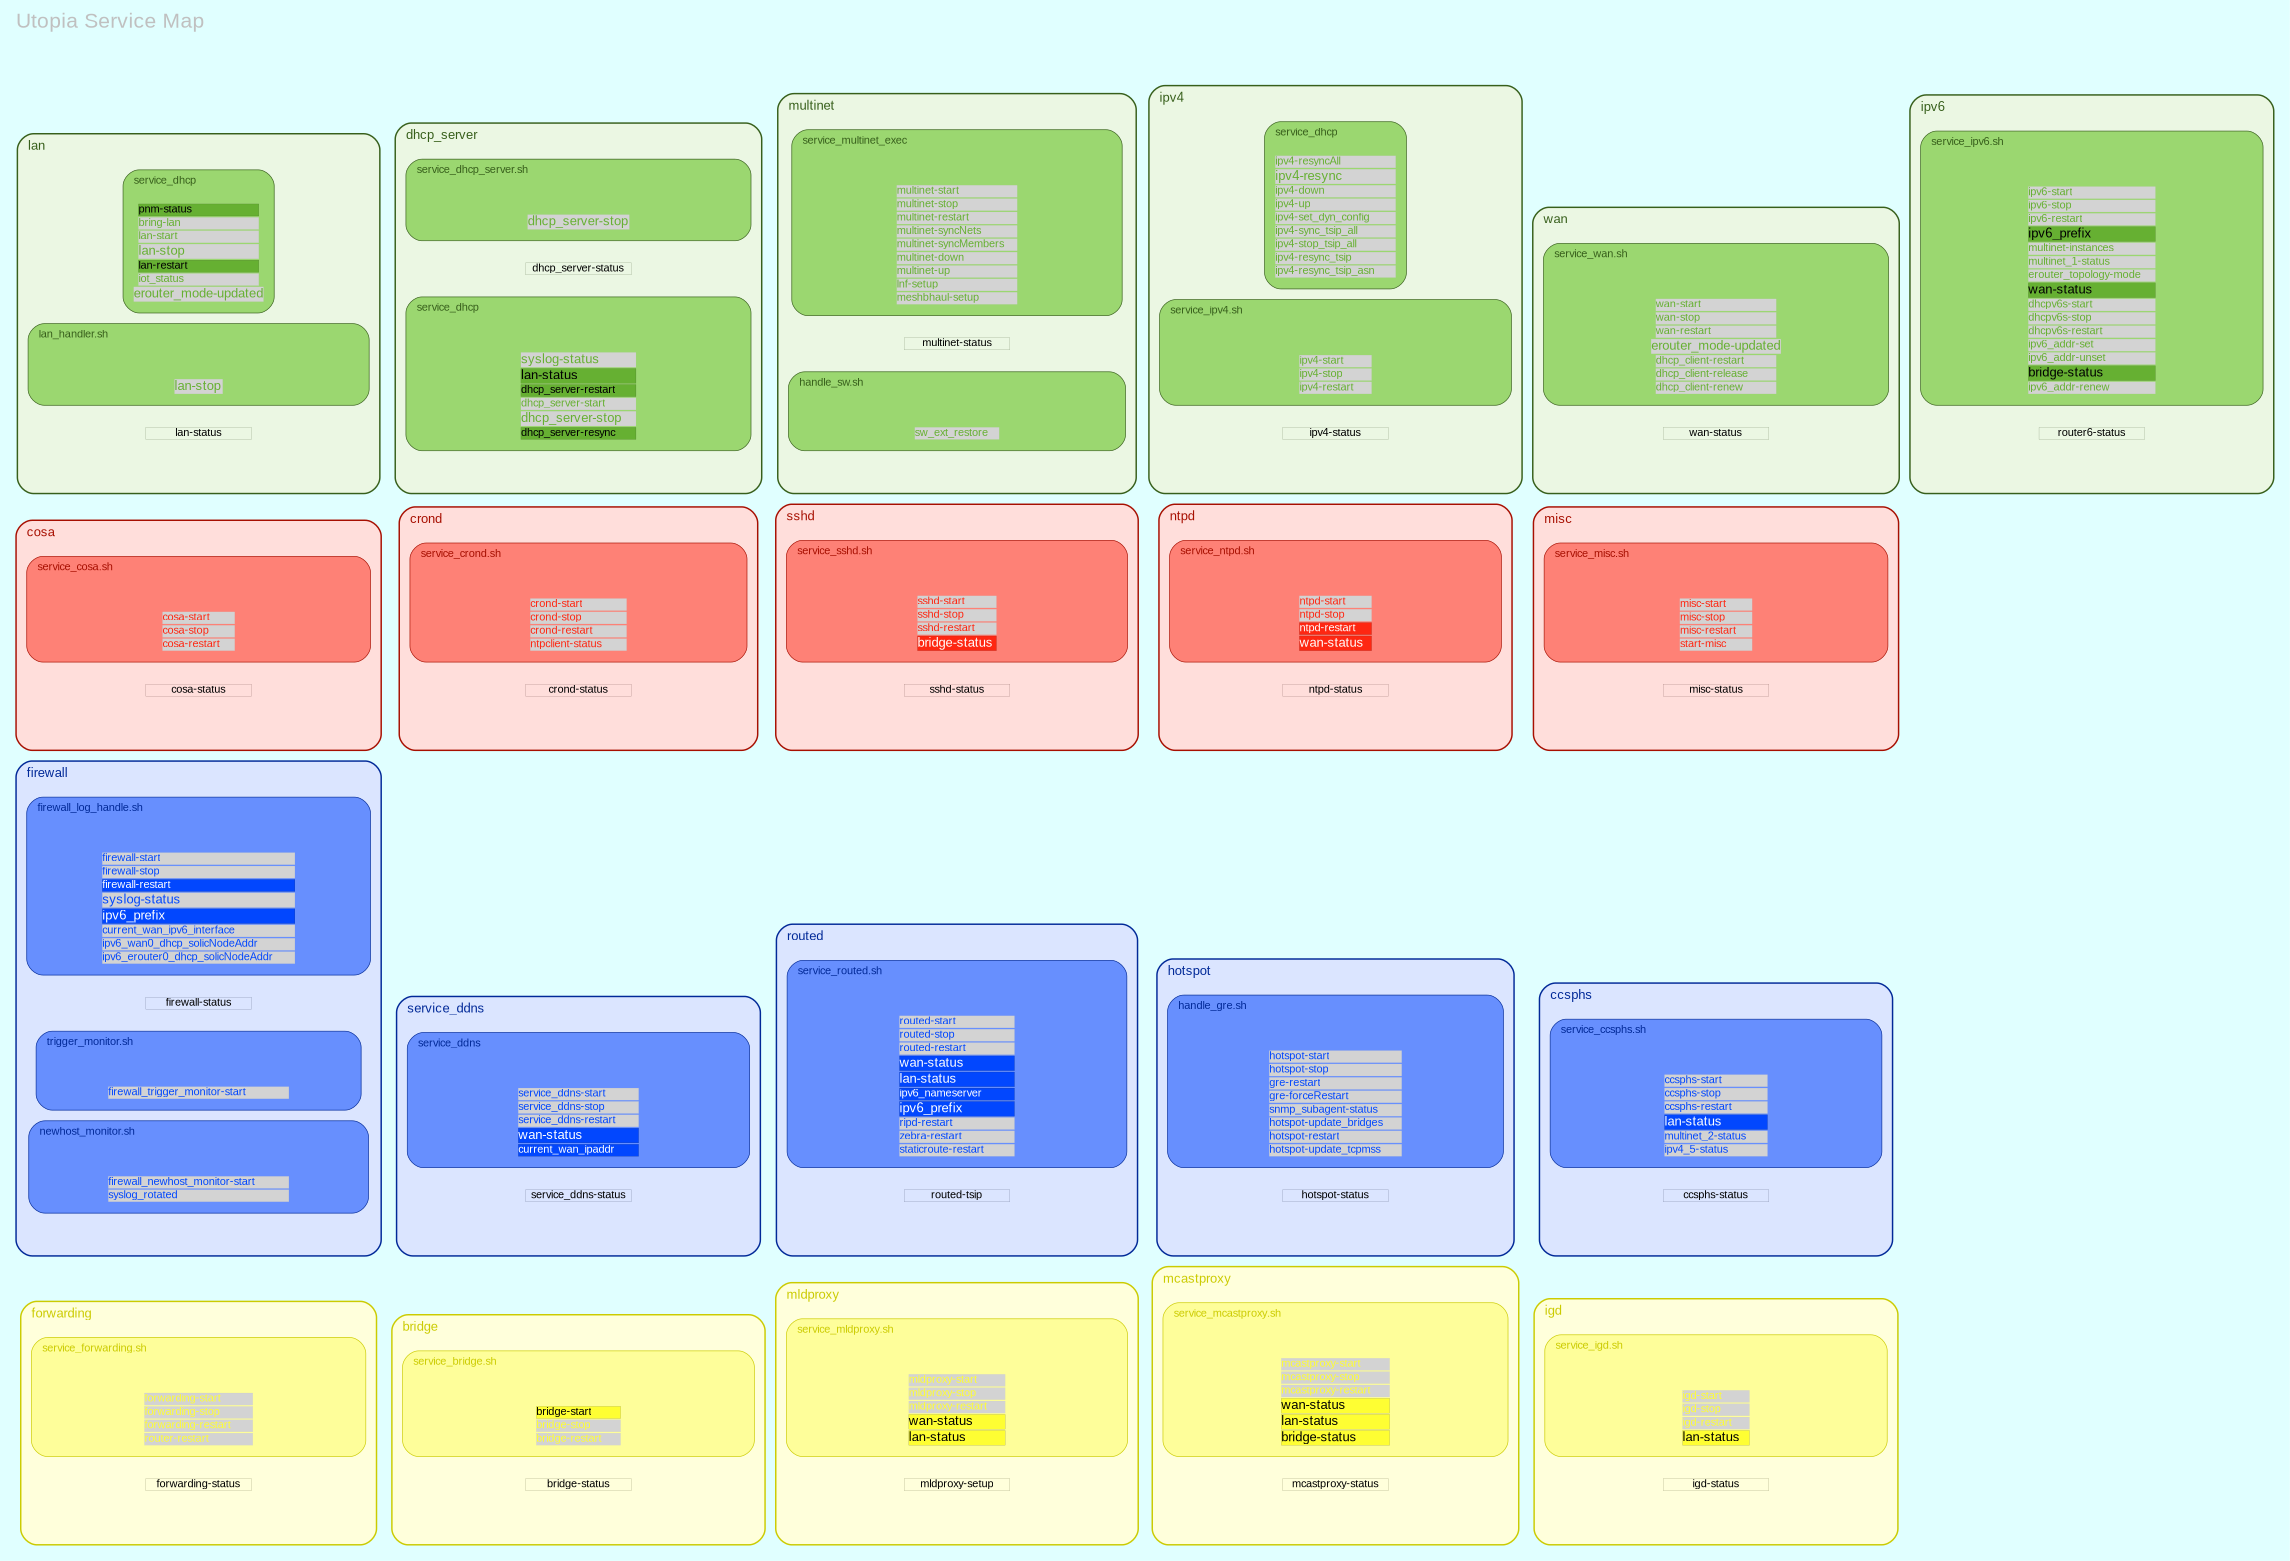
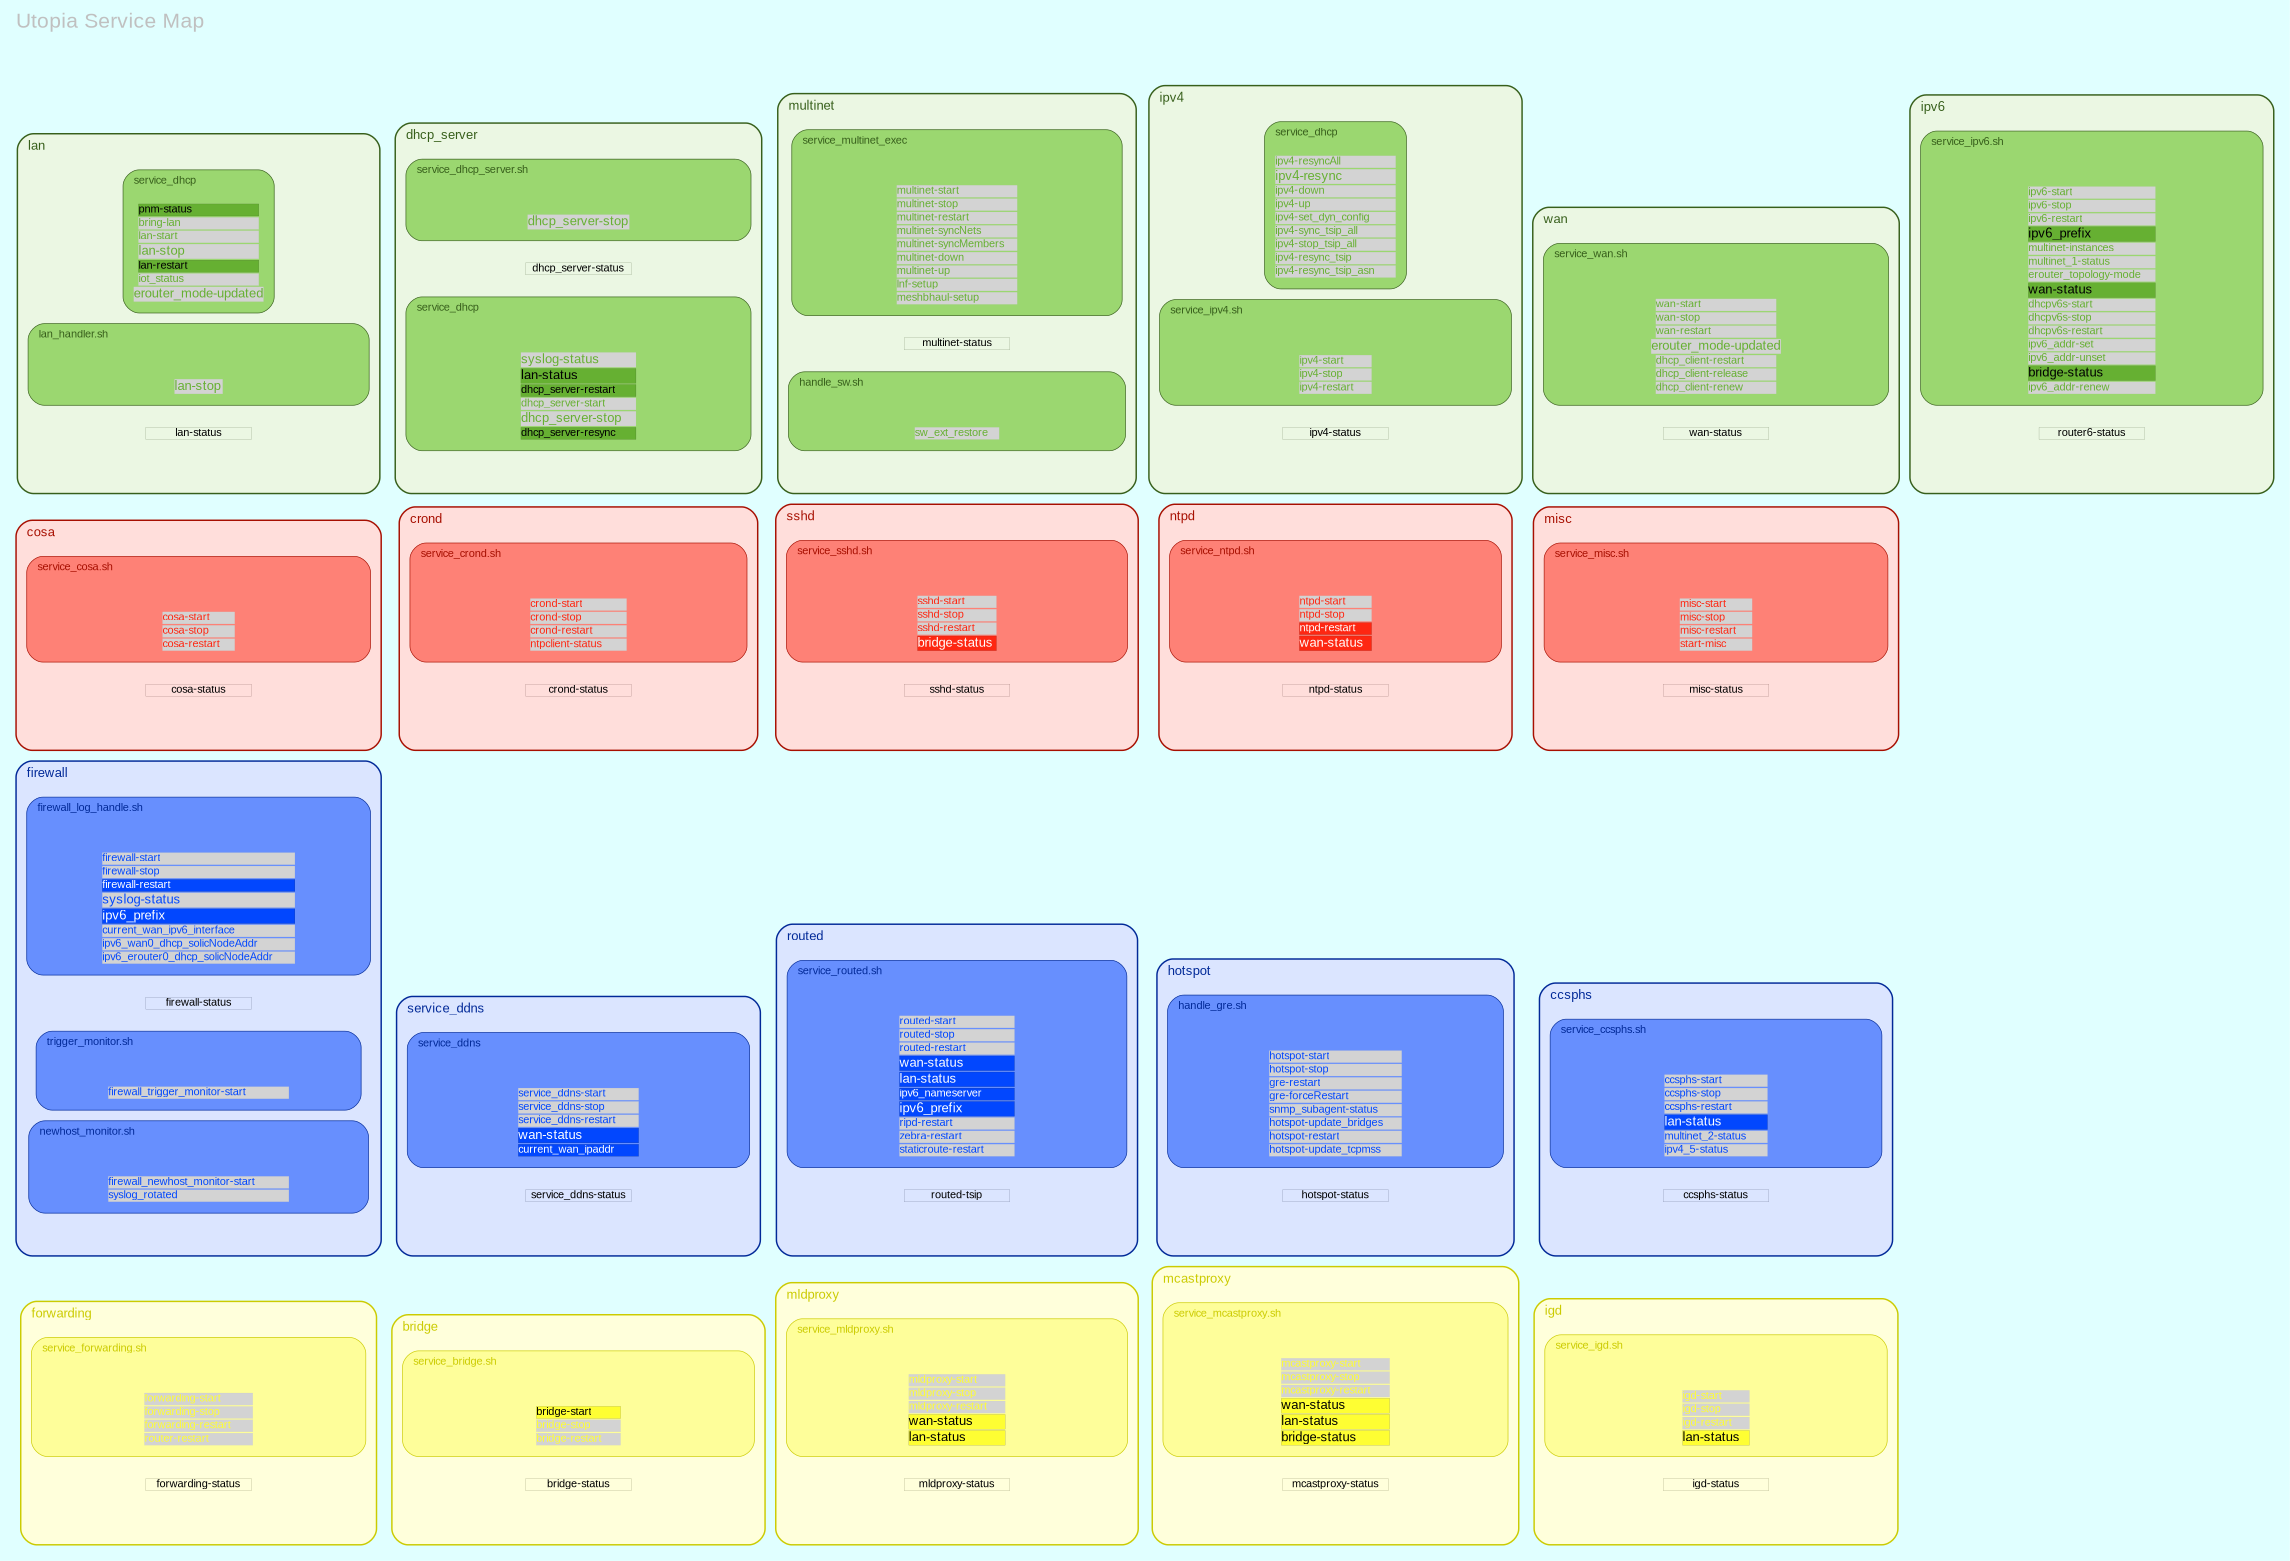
node "mldproxy-setup": label "mldproxy-setup" -> "mldproxy-status"
